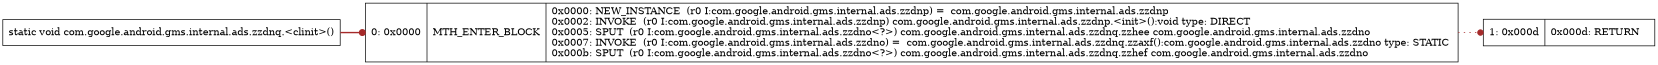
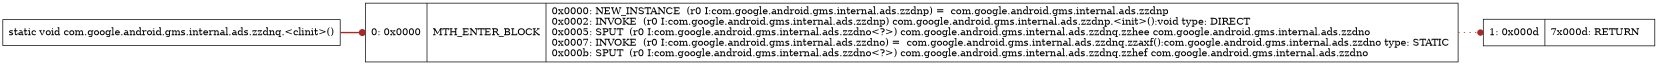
node "1: 0x000d": text "0x000d: RETURN" -> "7x000d: RETURN"
